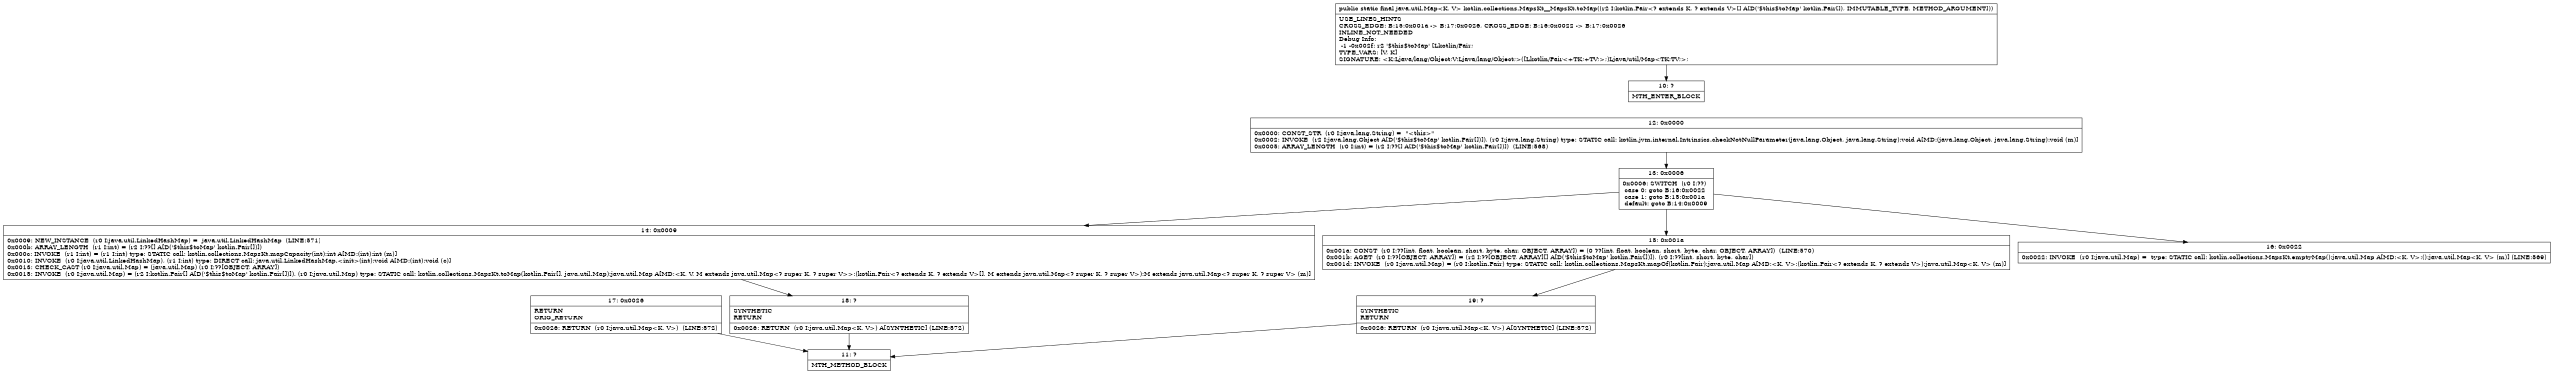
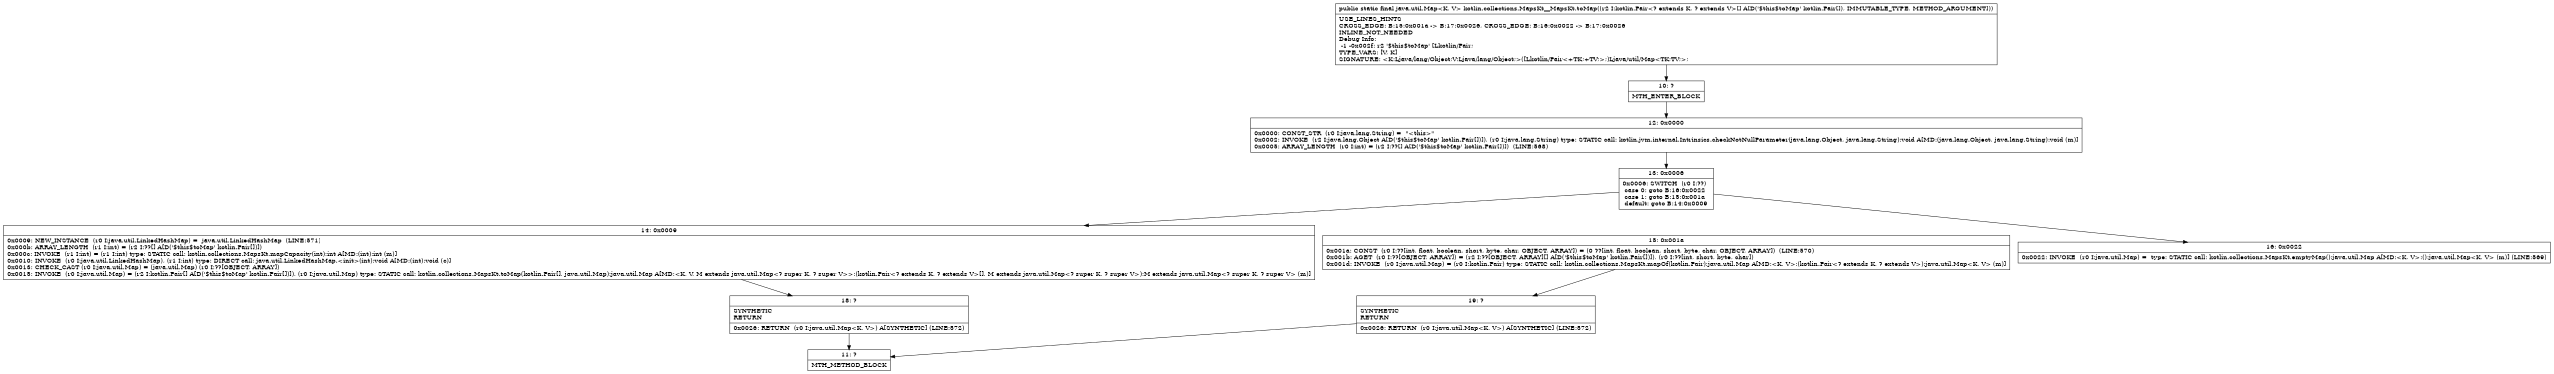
edge "10: ?" -> "12: 0x0000": added
edge "13: 0x0006" -> "15: 0x001a": removed
node "17: 0x0026": removed
